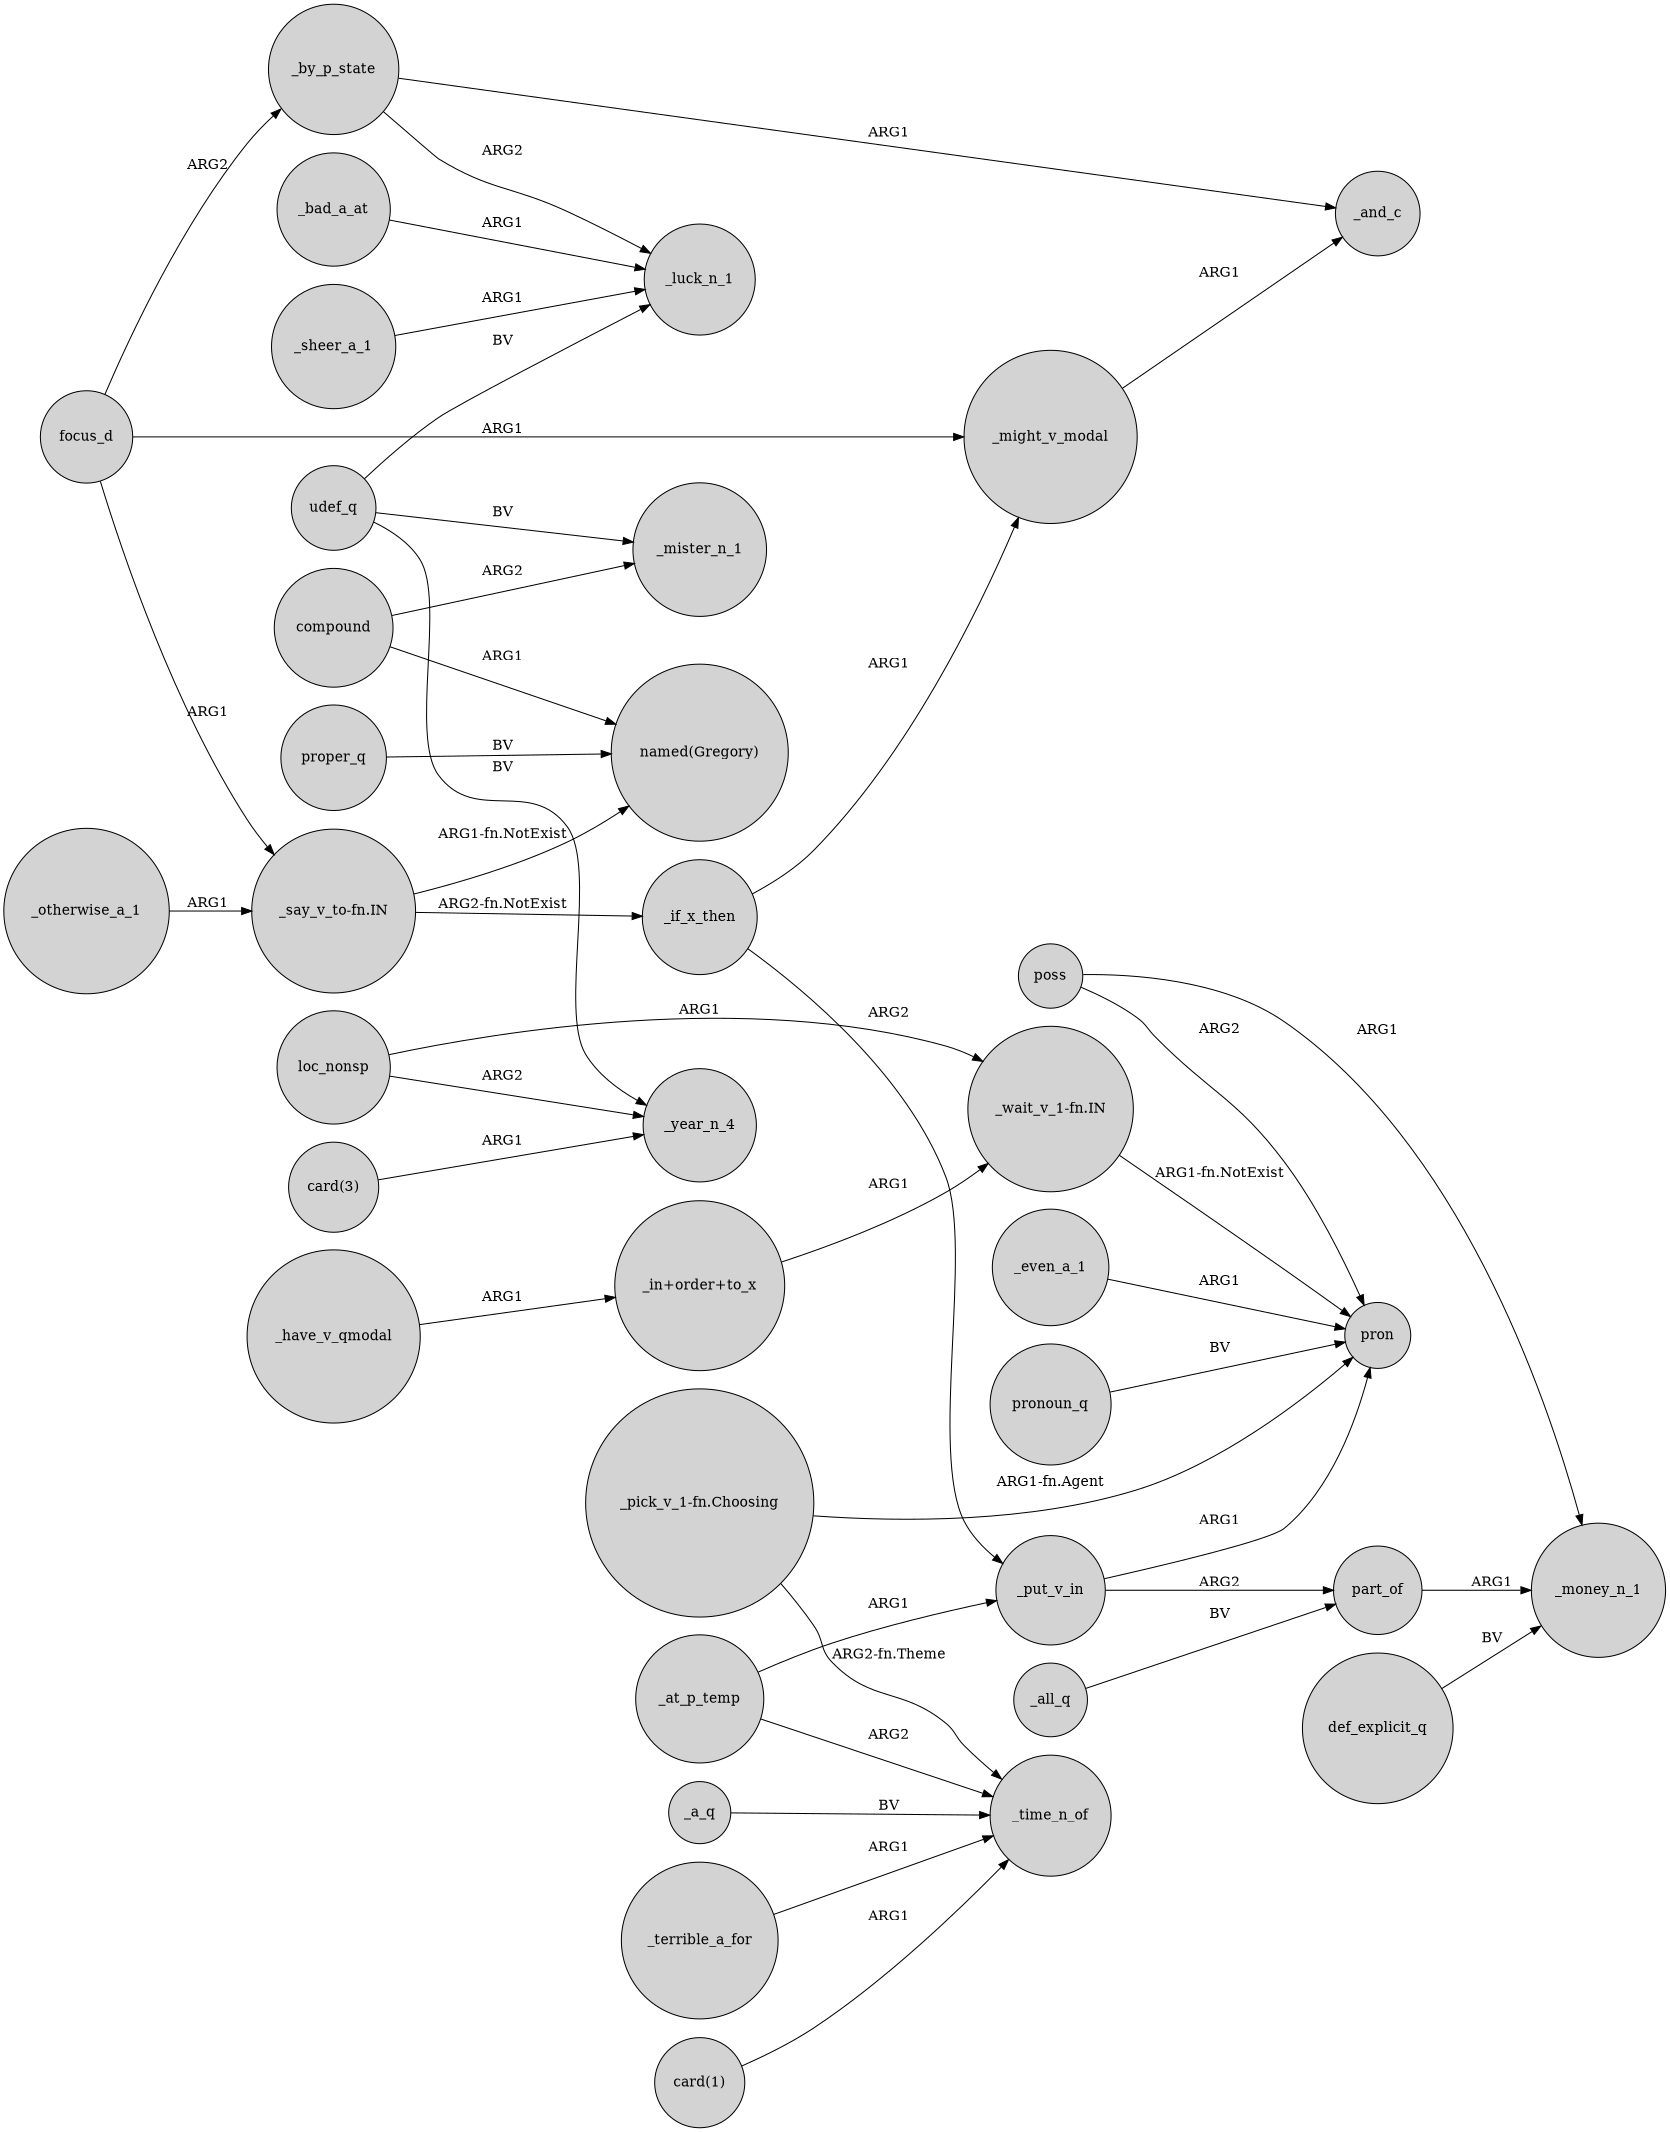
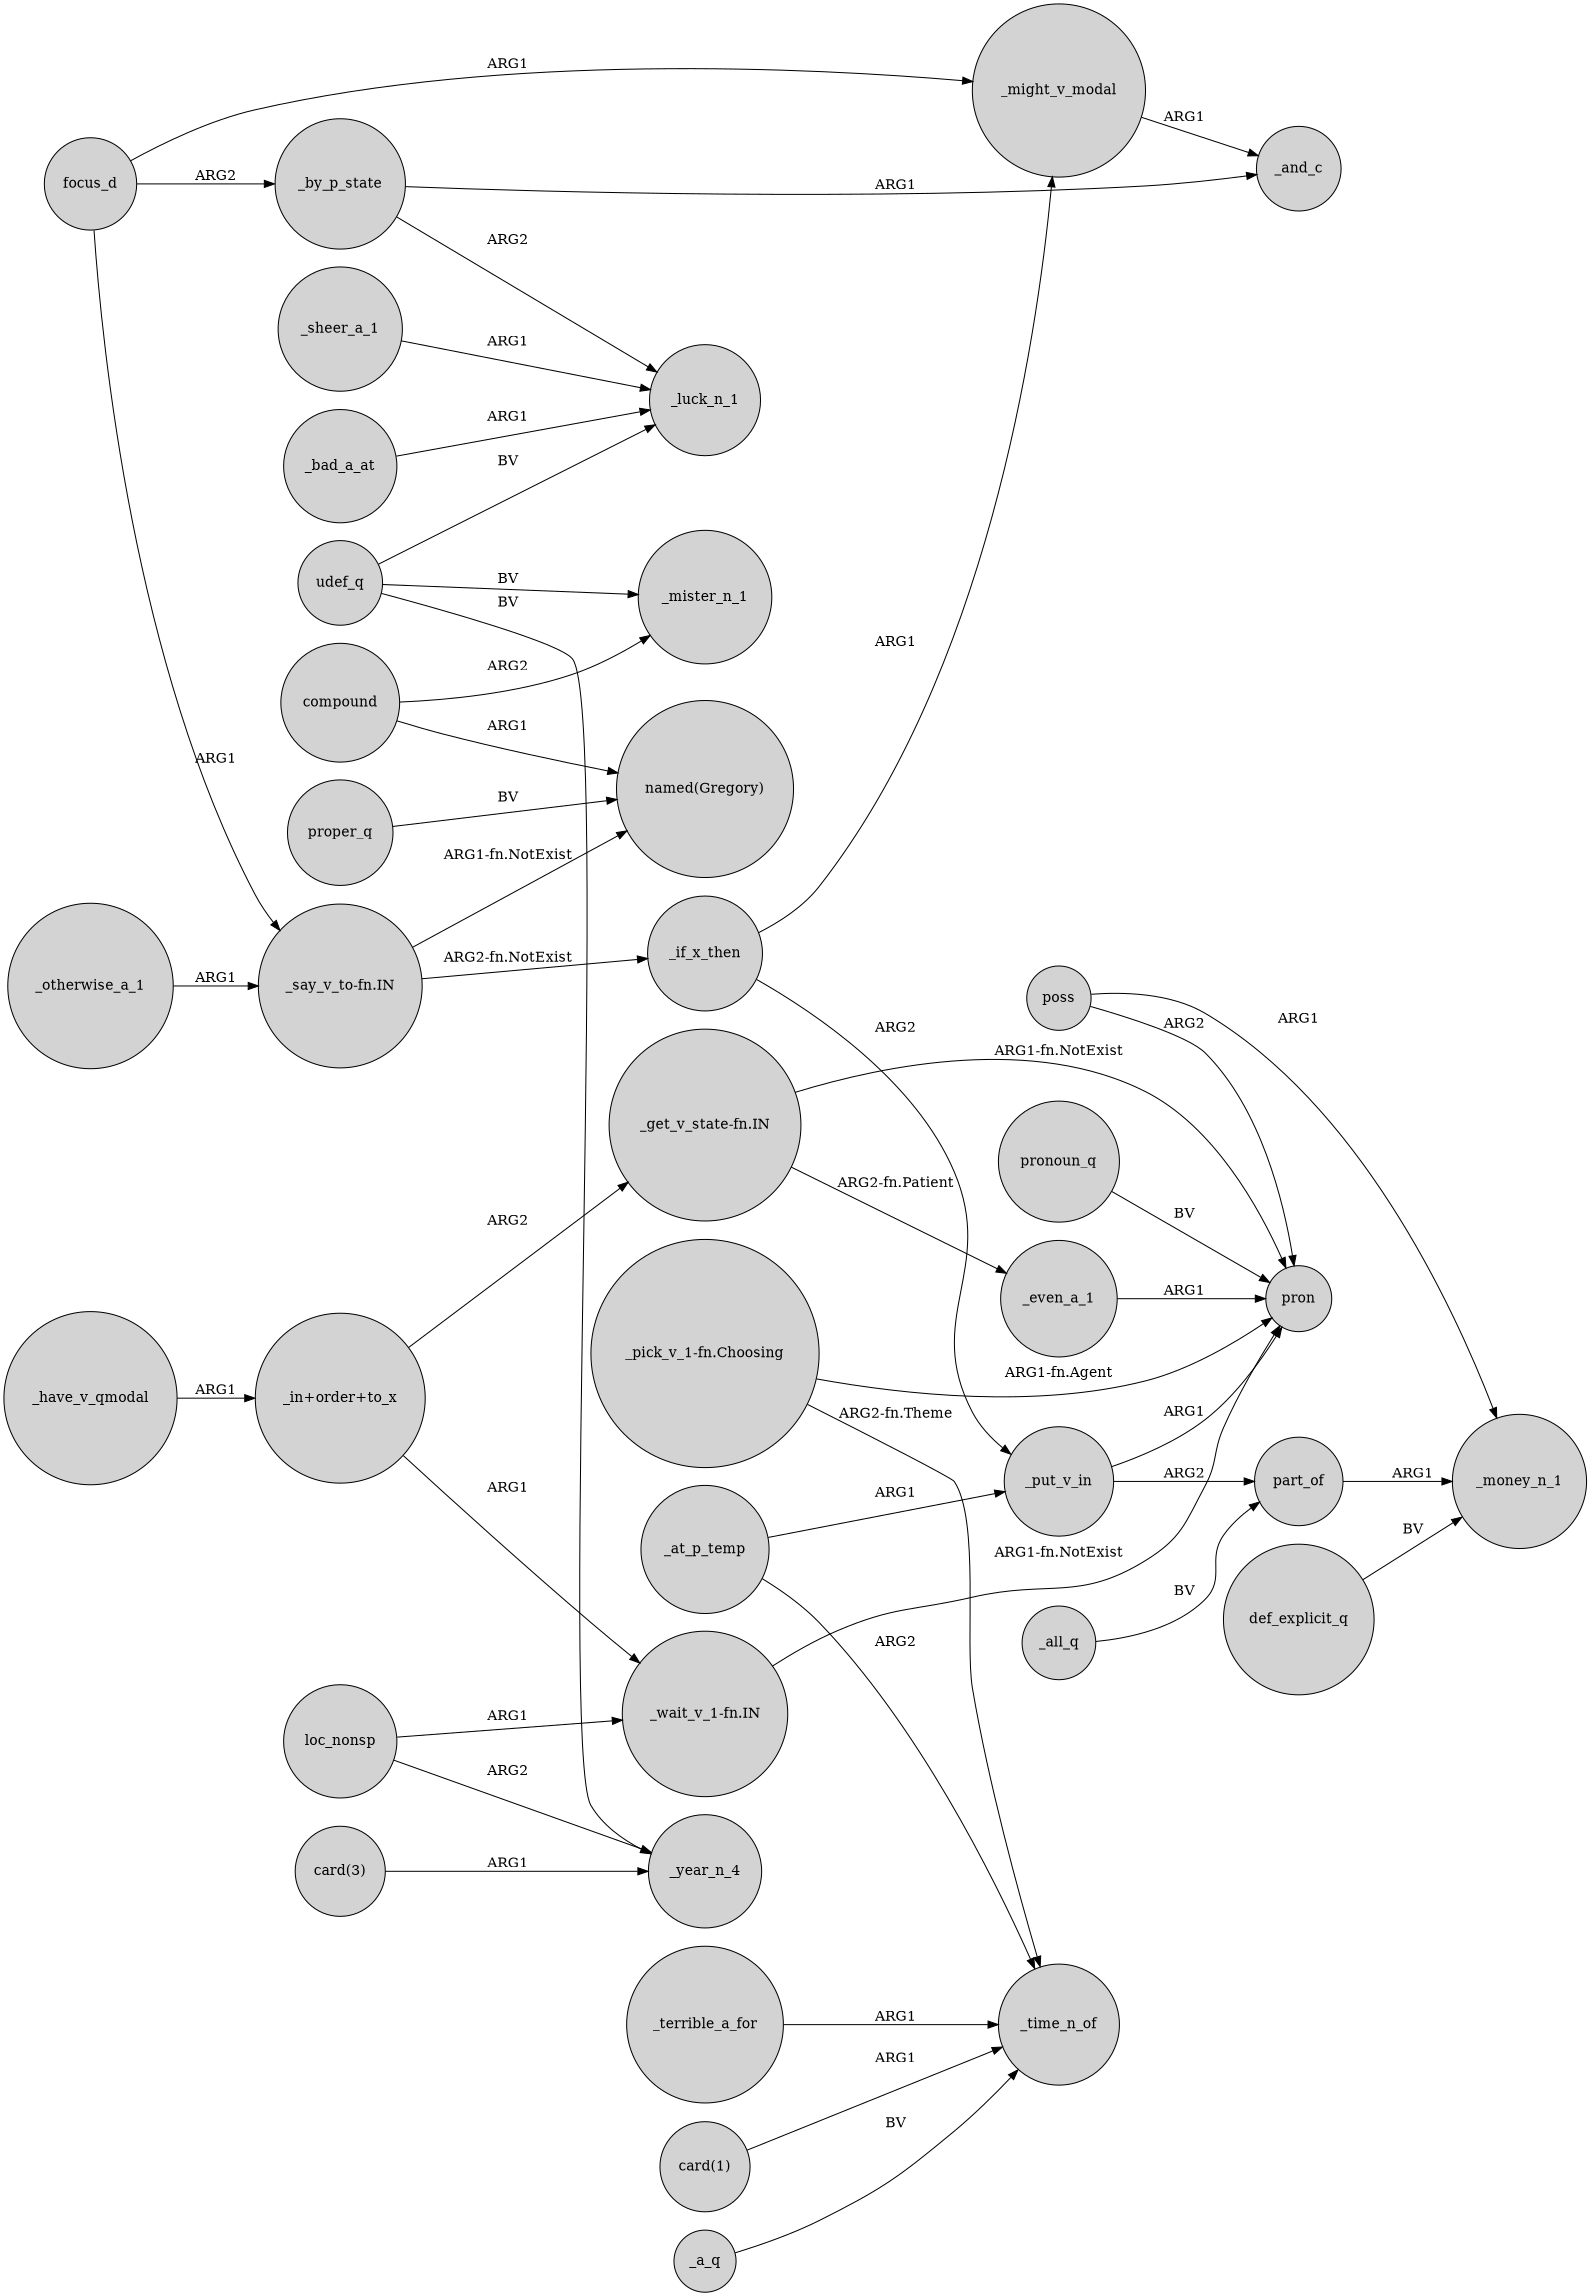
node "_get_v_state-fn.IN": added
